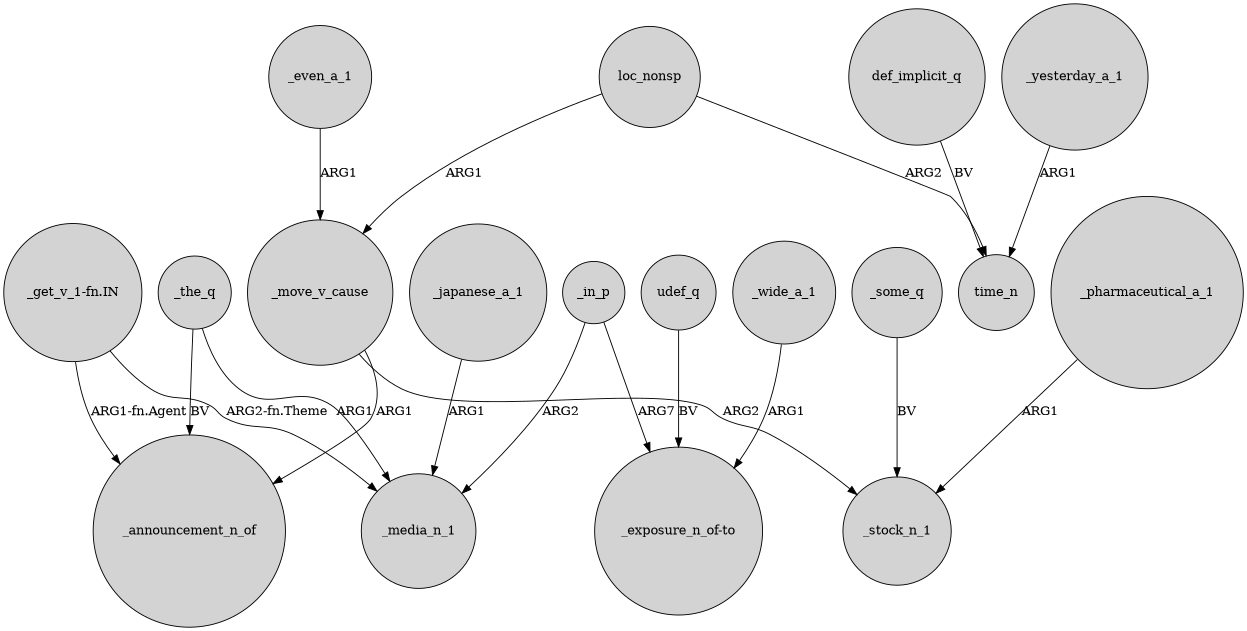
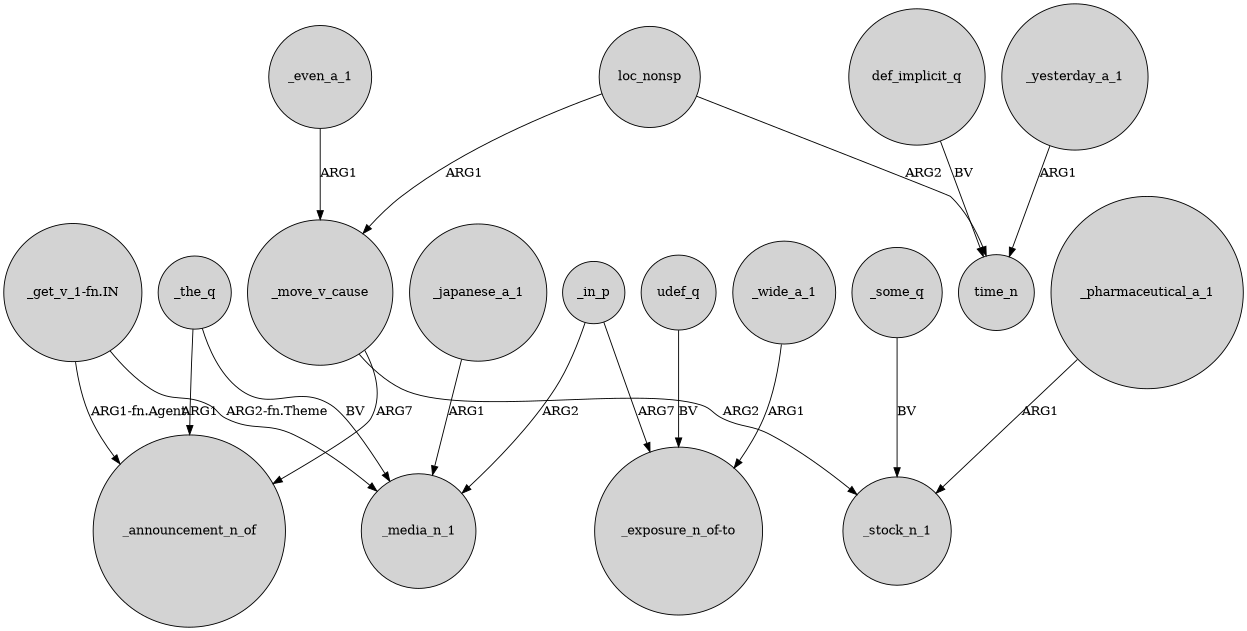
edge "_the_q" -> "_announcement_n_of": label "BV" -> "ARG1"
edge "_the_q" -> "_media_n_1": label "ARG1" -> "BV"
edge "_move_v_cause" -> "_announcement_n_of": label "ARG1" -> "ARG7"
